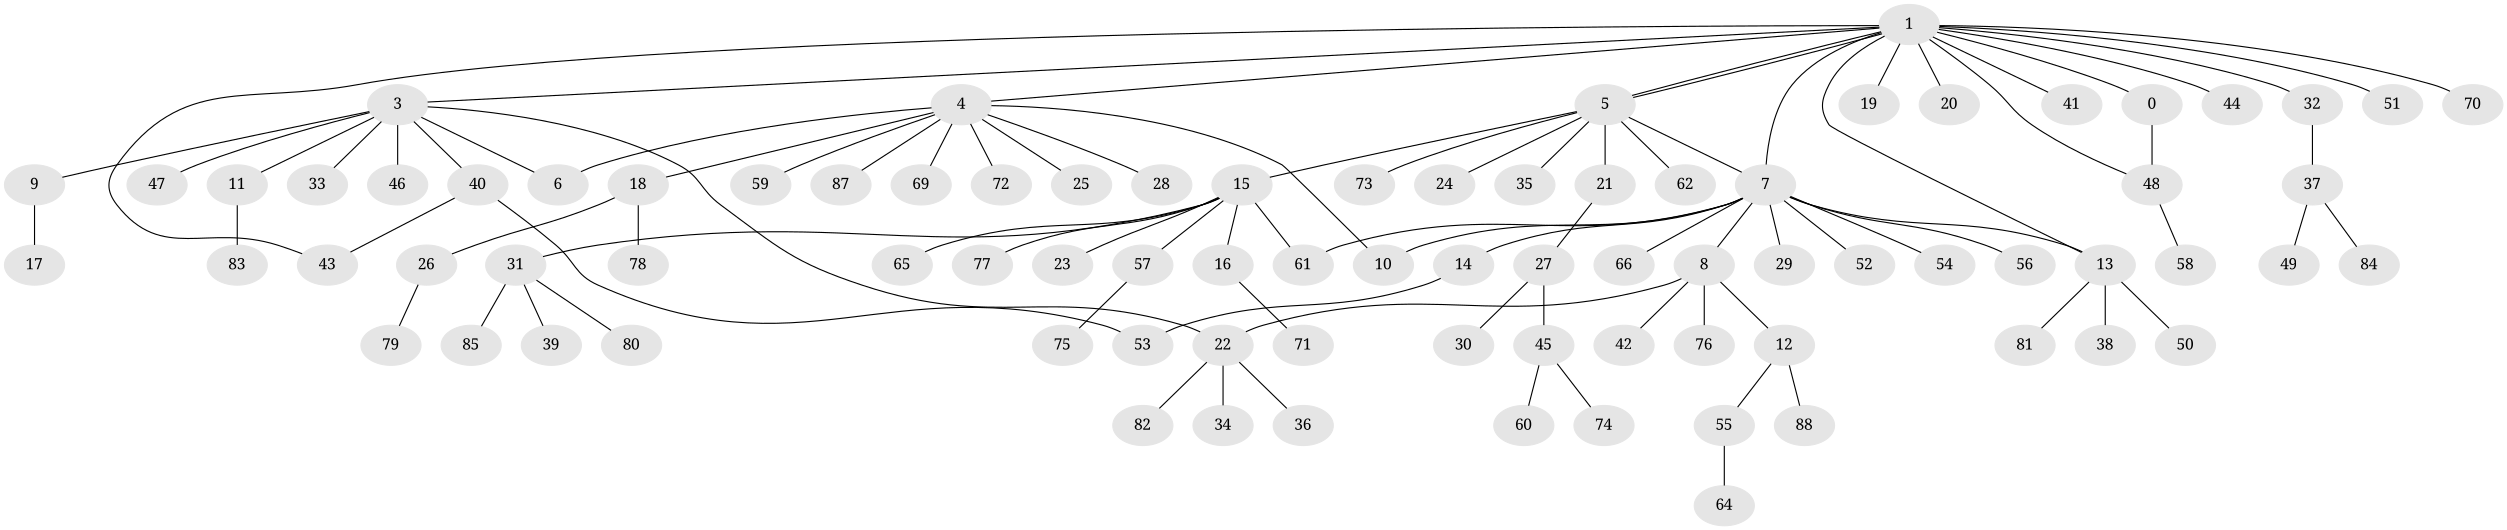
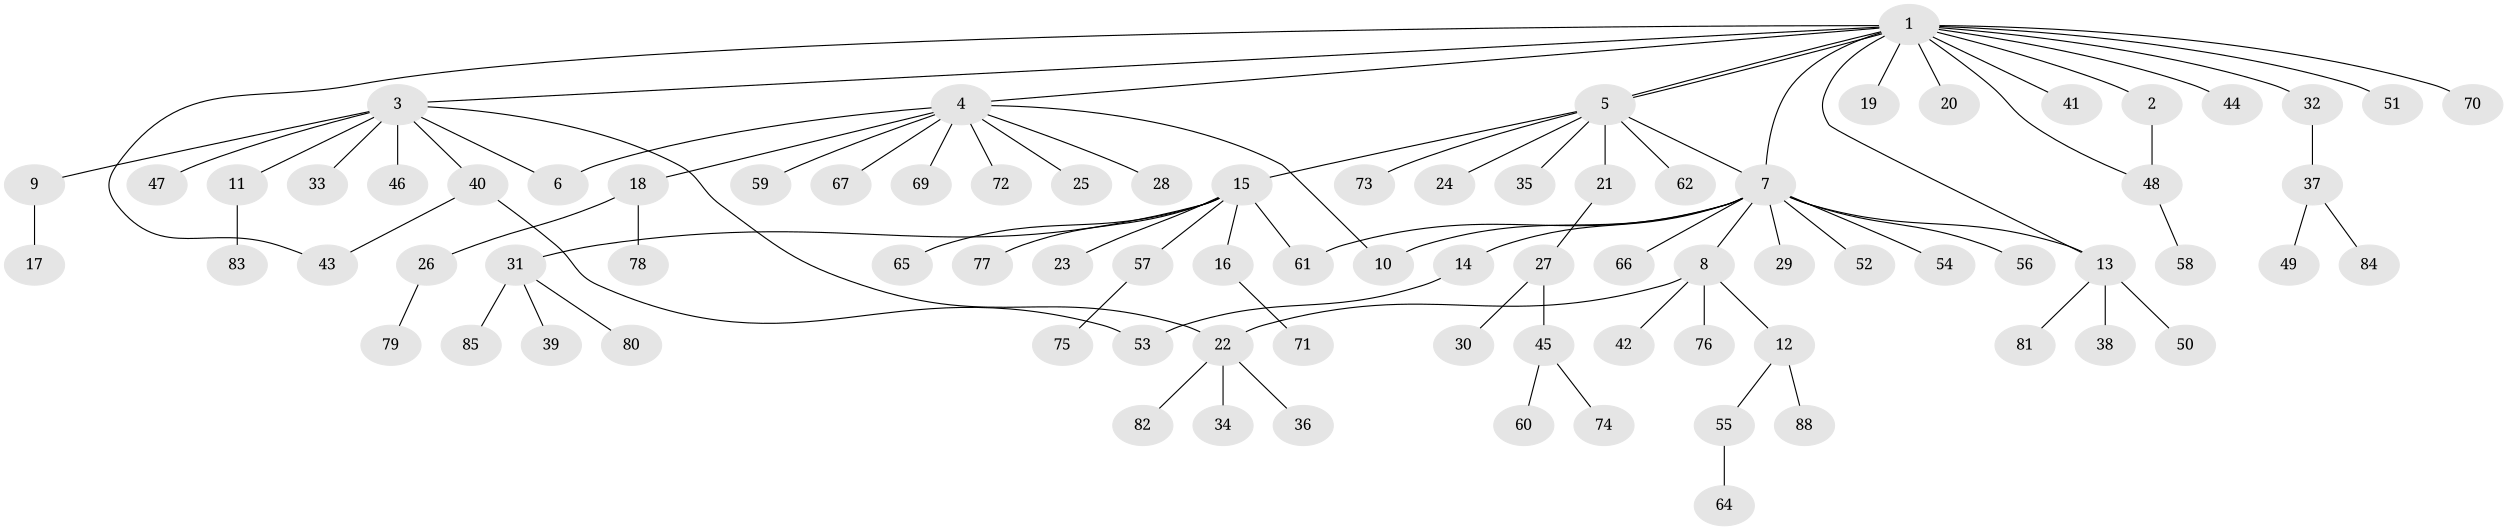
node "0": label "0" -> "2"
node "87": label "87" -> "67"
